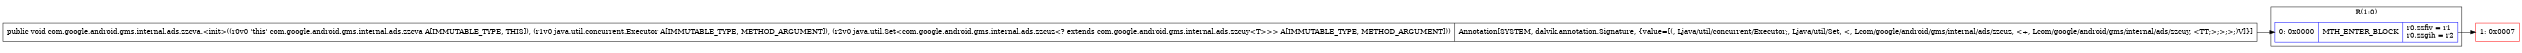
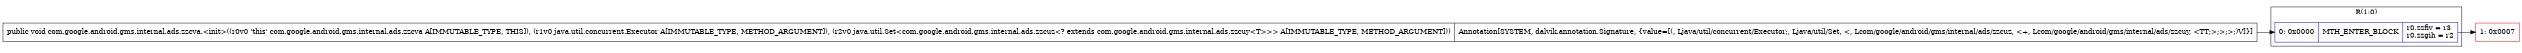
node "0: 0x0000": text "r0.zzfiv = r1" -> "r0.zzfiv = r3"
